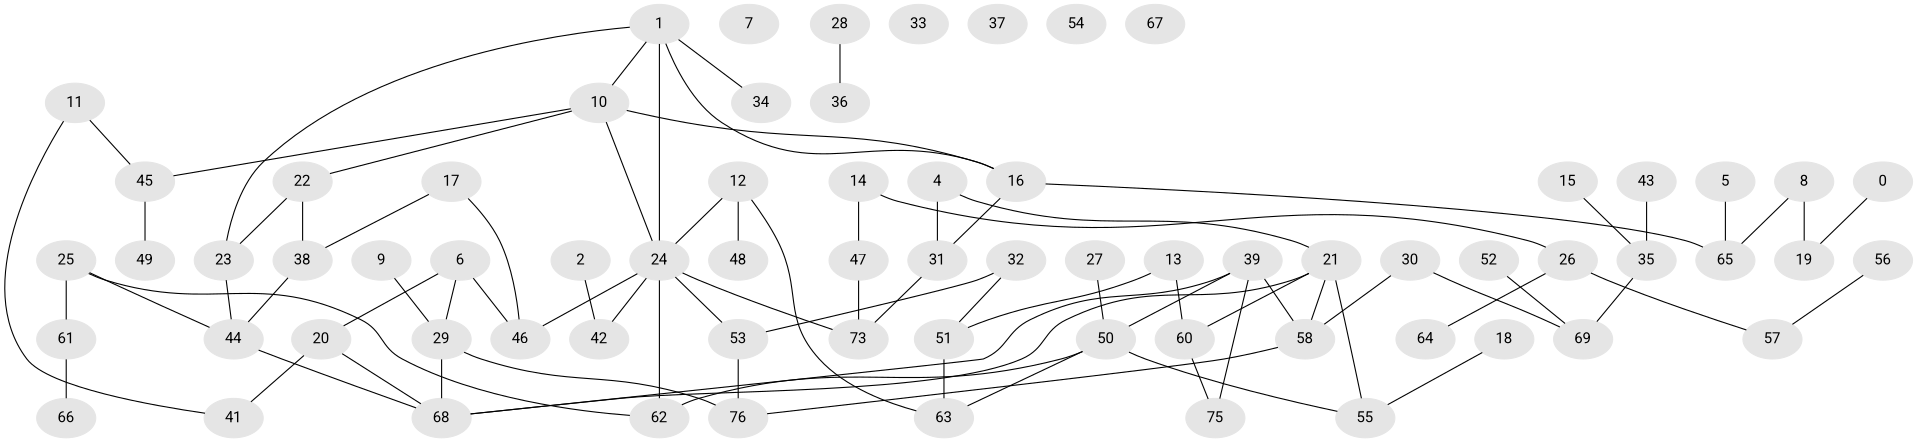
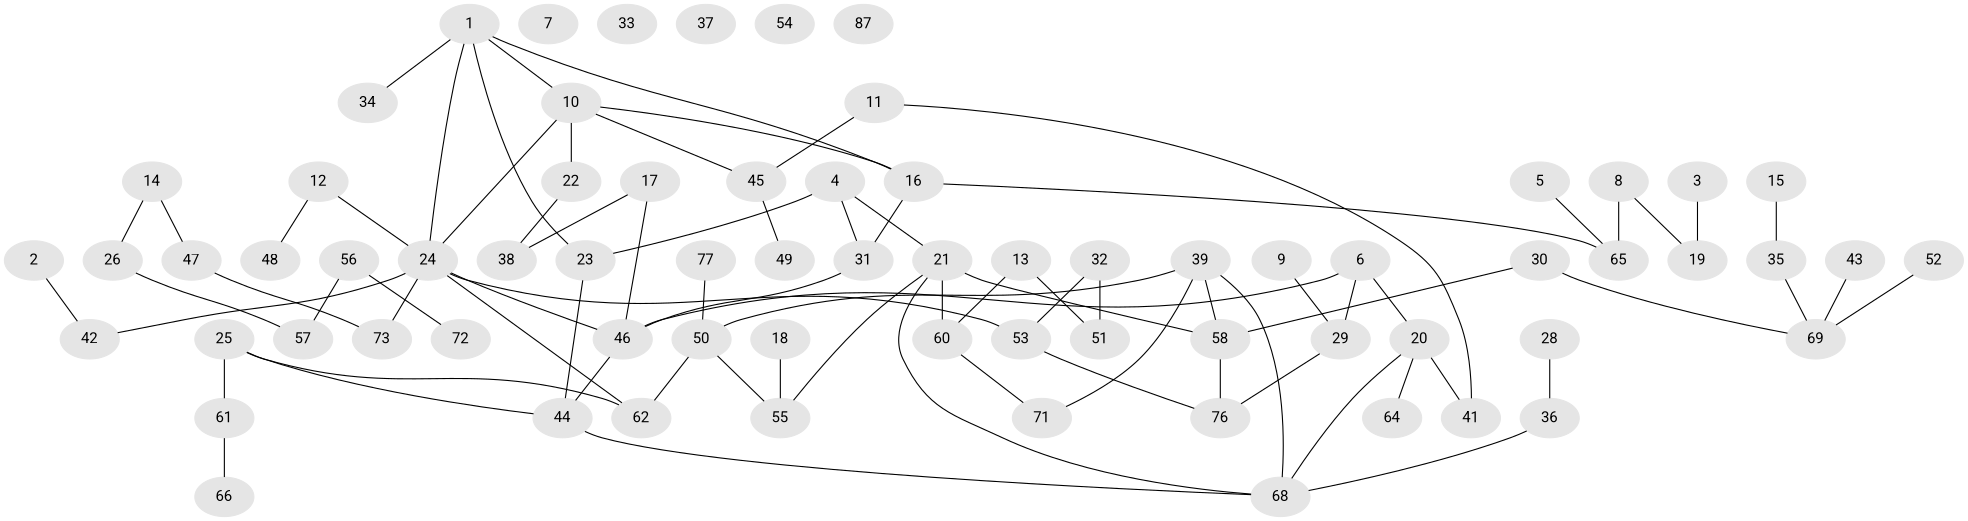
node "67": label "67" -> "87"
node "0": label "0" -> "3"
edge "22" -- "23": now "4" -- "23"
edge "43" -- "35": now "43" -- "69"
node "27": label "27" -> "77"
edge "31" -- "73": now "31" -- "46"
edge "26" -- "64": now "20" -- "64"
edge "38" -- "44": now "46" -- "44"
node "72": added
edge "29" -- "68": now "36" -- "68"
node "63": removed
node "75": label "75" -> "71"
